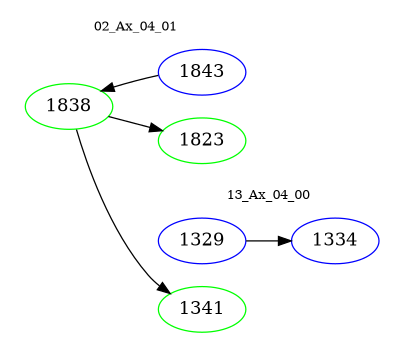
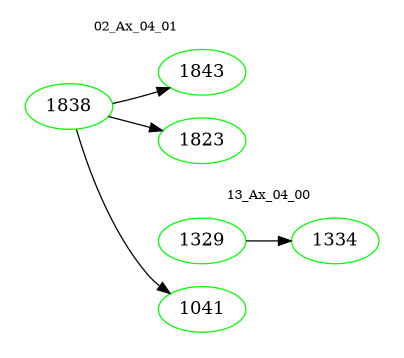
node "1843": color blue -> green
edge "1843" -> "1838": reversed
node "1329": color blue -> green
node "1334": color blue -> green
node "1341": label "1341" -> "1041"
